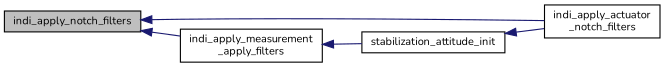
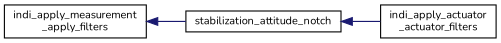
node "indi_apply_notch_filters": removed
node "indi_apply_actuator _notch_filters": label "indi_apply_actuator _notch_filters" -> "indi_apply_actuator _actuator_filters"
node "stabilization_attitude_init": label "stabilization_attitude_init" -> "stabilization_attitude_notch"
